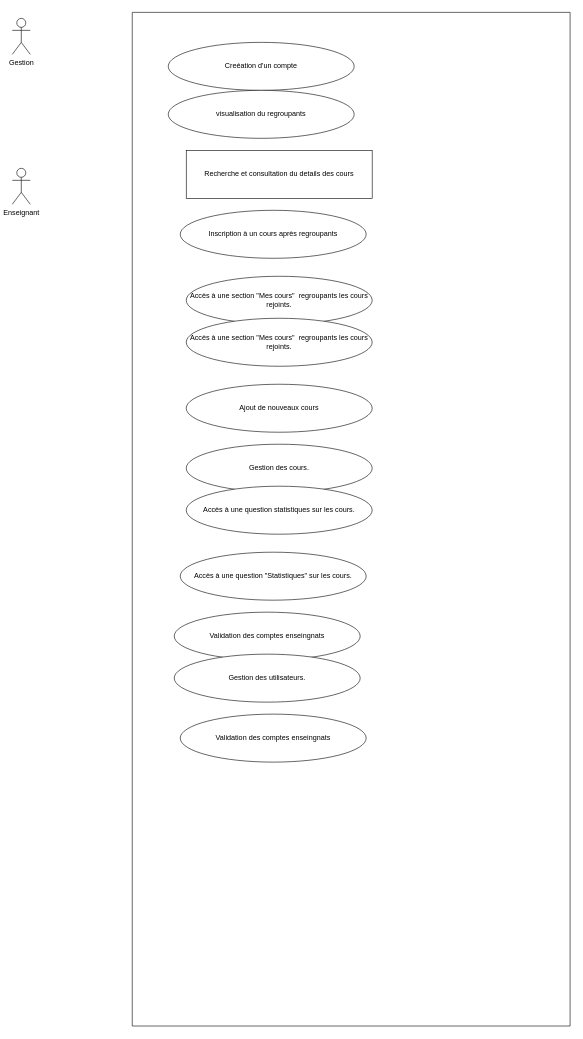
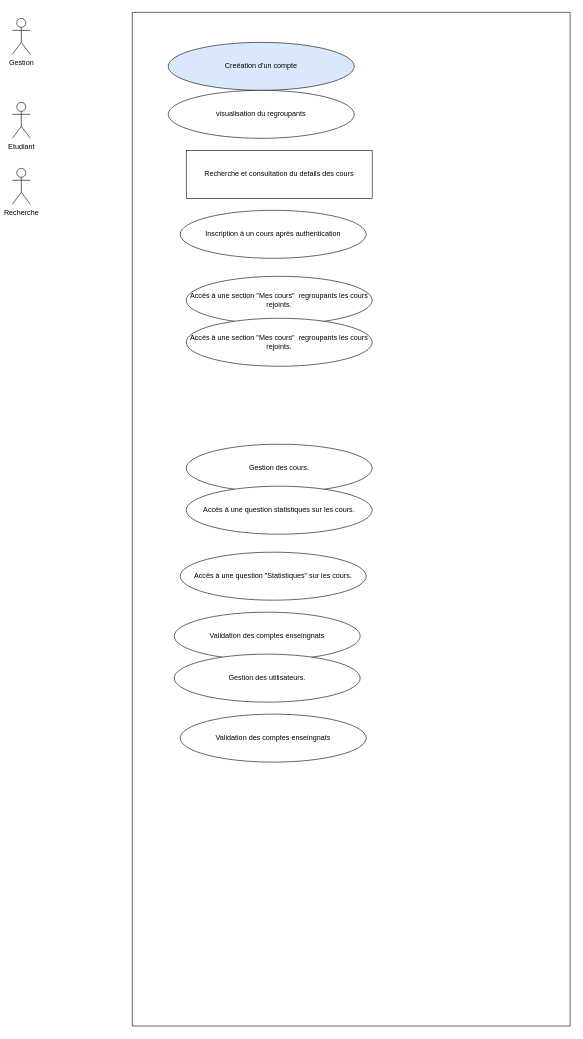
node "Creéation d'un compte": fillcolor #ffffff -> #dae8fc
node "Etudiant": added
node "Enseignant": label "Enseignant" -> "Recherche"
node "Inscription à un cours après regroupants": label "Inscription à un cours après regroupants" -> "Inscription à un cours après authentication"
node "Ajout de nouveaux cours": removed
